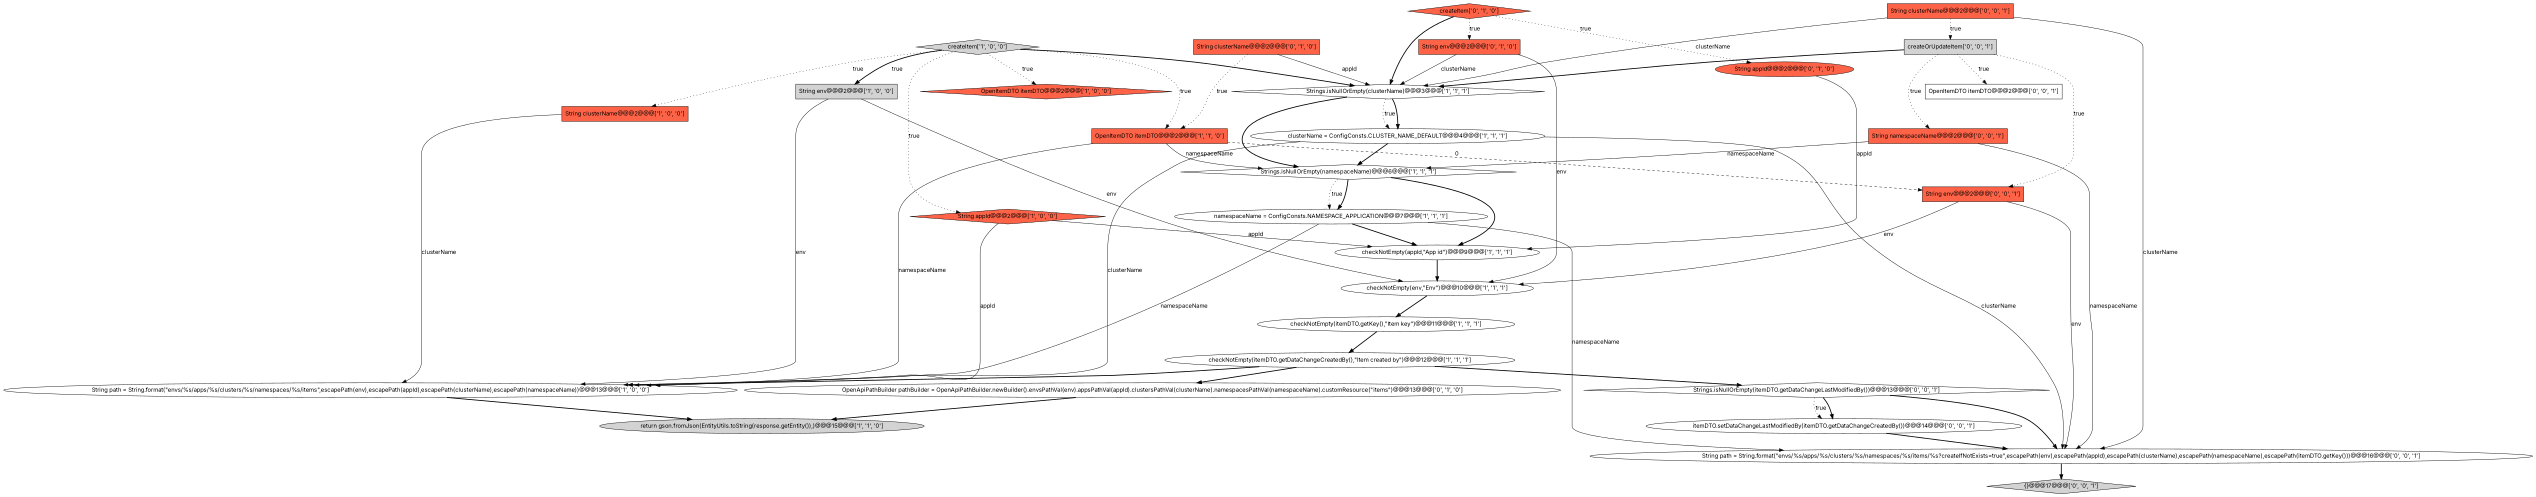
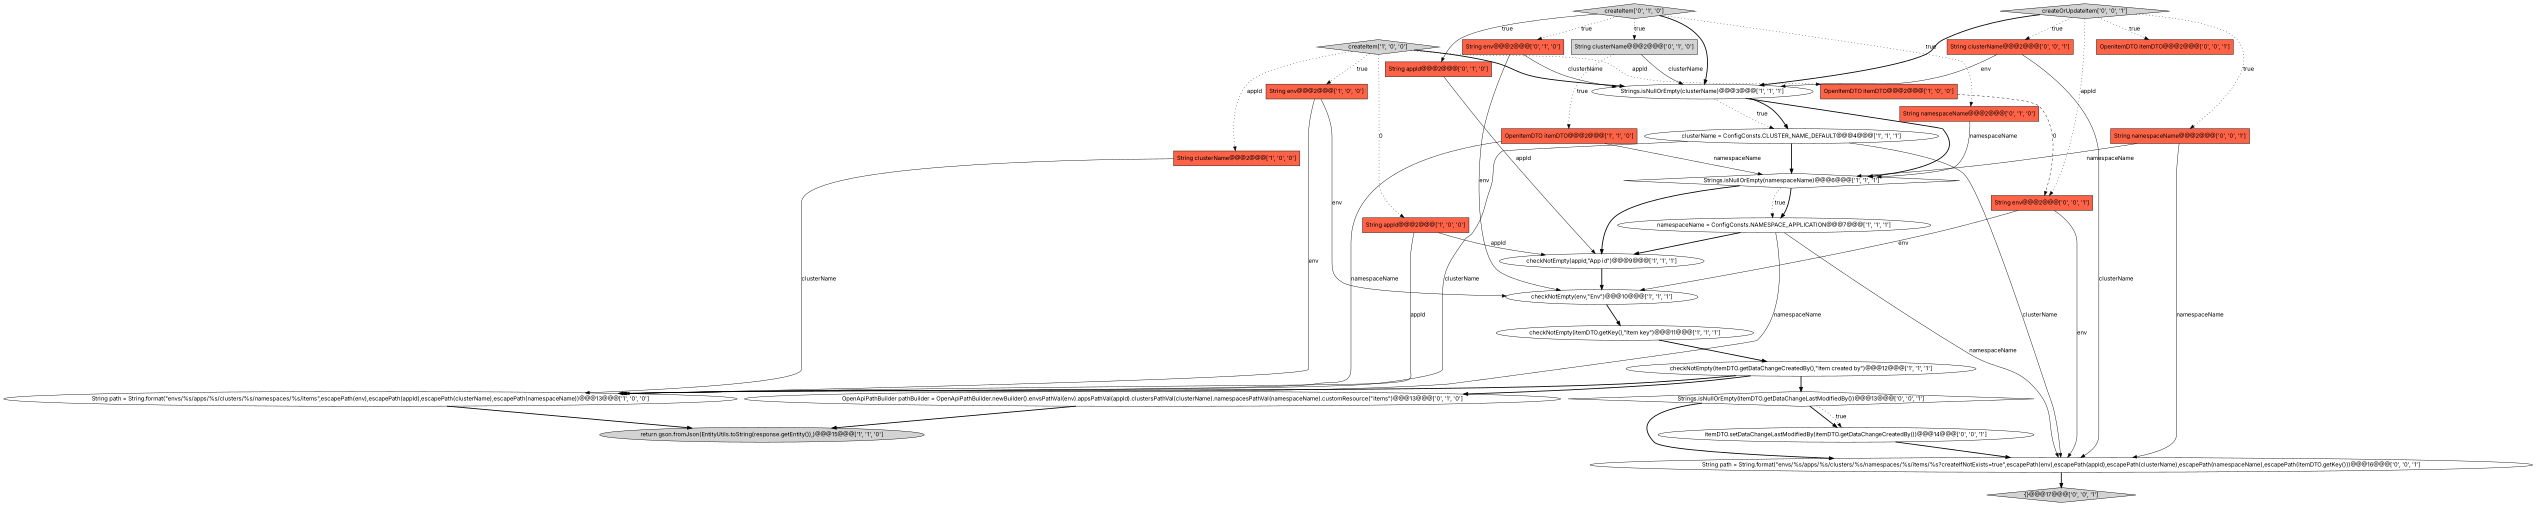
node "createItem['0', '1', '0']": fillcolor tomato -> lightgray
edge "createItem['0', '1', '0']" -> "String clusterName@@@2@@@['0', '1', '0']": added, label "true"
edge "String clusterName@@@2@@@['0', '0', '1']" -> "createOrUpdateItem['0', '0', '1']": reversed
edge "createItem['0', '1', '0']" -> "String appId@@@2@@@['0', '1', '0']": style dotted -> solid
node "String clusterName@@@2@@@['0', '1', '0']": fillcolor tomato -> lightgray
edge "String clusterName@@@2@@@['0', '0', '1']" -> "Strings.isNullOrEmpty(clusterName)@@@3@@@['1', '1', '1']": label "clusterName" -> "env"
node "createOrUpdateItem['0', '0', '1']": shape box -> diamond
edge "createItem['1', '0', '0']" -> "String env@@@2@@@['1', '0', '0']": style bold -> dotted
edge "createItem['1', '0', '0']" -> "OpenItemDTO itemDTO@@@2@@@['1', '1', '0']": removed, label "true"
edge "createItem['1', '0', '0']" -> "String clusterName@@@2@@@['1', '0', '0']": label "true" -> "appId"
edge "createItem['1', '0', '0']" -> "OpenItemDTO itemDTO@@@2@@@['1', '0', '0']": label "true" -> "appId"
edge "String clusterName@@@2@@@['0', '1', '0']" -> "Strings.isNullOrEmpty(clusterName)@@@3@@@['1', '1', '1']": label "appId" -> "clusterName"
node "String appId@@@2@@@['0', '1', '0']": shape ellipse -> box
node "String env@@@2@@@['1', '0', '0']": fillcolor lightgray -> tomato
node "OpenItemDTO itemDTO@@@2@@@['1', '0', '0']": shape diamond -> box
node "Strings.isNullOrEmpty(clusterName)@@@3@@@['1', '1', '1']": shape diamond -> ellipse
node "OpenItemDTO itemDTO@@@2@@@['0', '0', '1']": fillcolor white -> tomato
node "String namespaceName@@@2@@@['0', '1', '0']": added
edge "createOrUpdateItem['0', '0', '1']" -> "String env@@@2@@@['0', '0', '1']": label "true" -> "appId"
edge "createItem['1', '0', '0']" -> "String appId@@@2@@@['1', '0', '0']": label "true" -> "0"
edge "OpenItemDTO itemDTO@@@2@@@['1', '1', '0']" -> "String env@@@2@@@['0', '0', '1']": now "OpenItemDTO itemDTO@@@2@@@['1', '0', '0']" -> "String env@@@2@@@['0', '0', '1']"
node "String appId@@@2@@@['1', '0', '0']": shape diamond -> box
